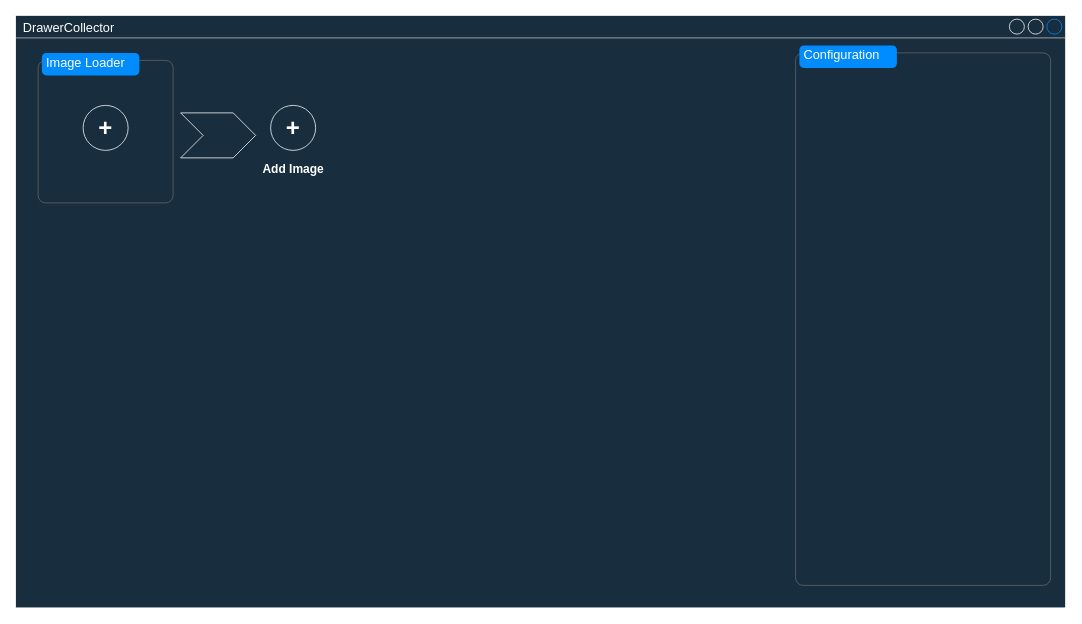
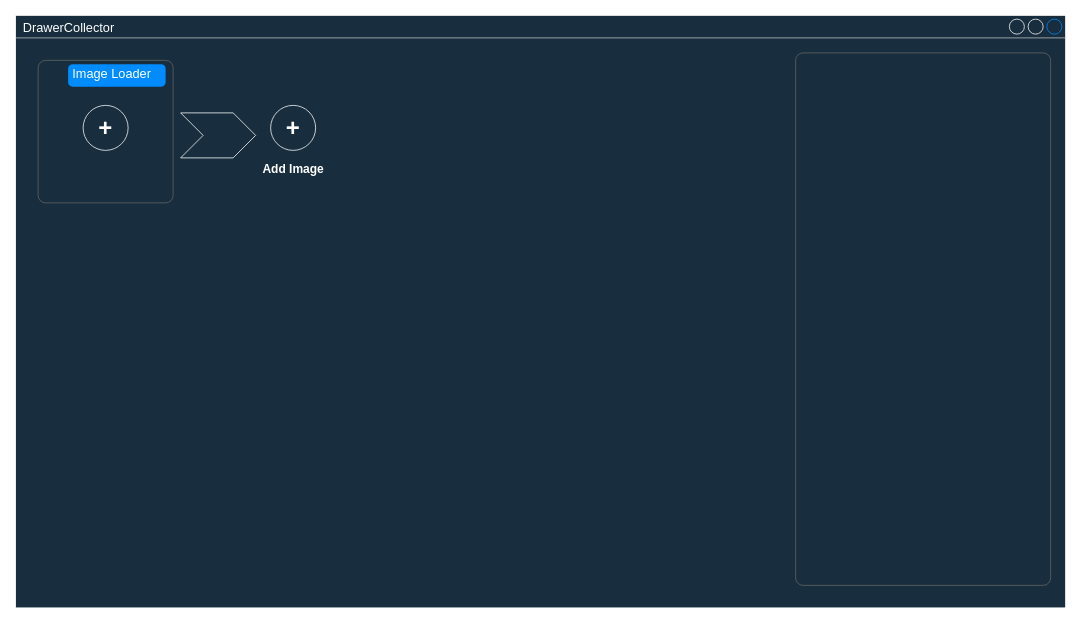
node "Configuration": removed
node "Image Loader": moved (90, 64) -> (117, 75)
